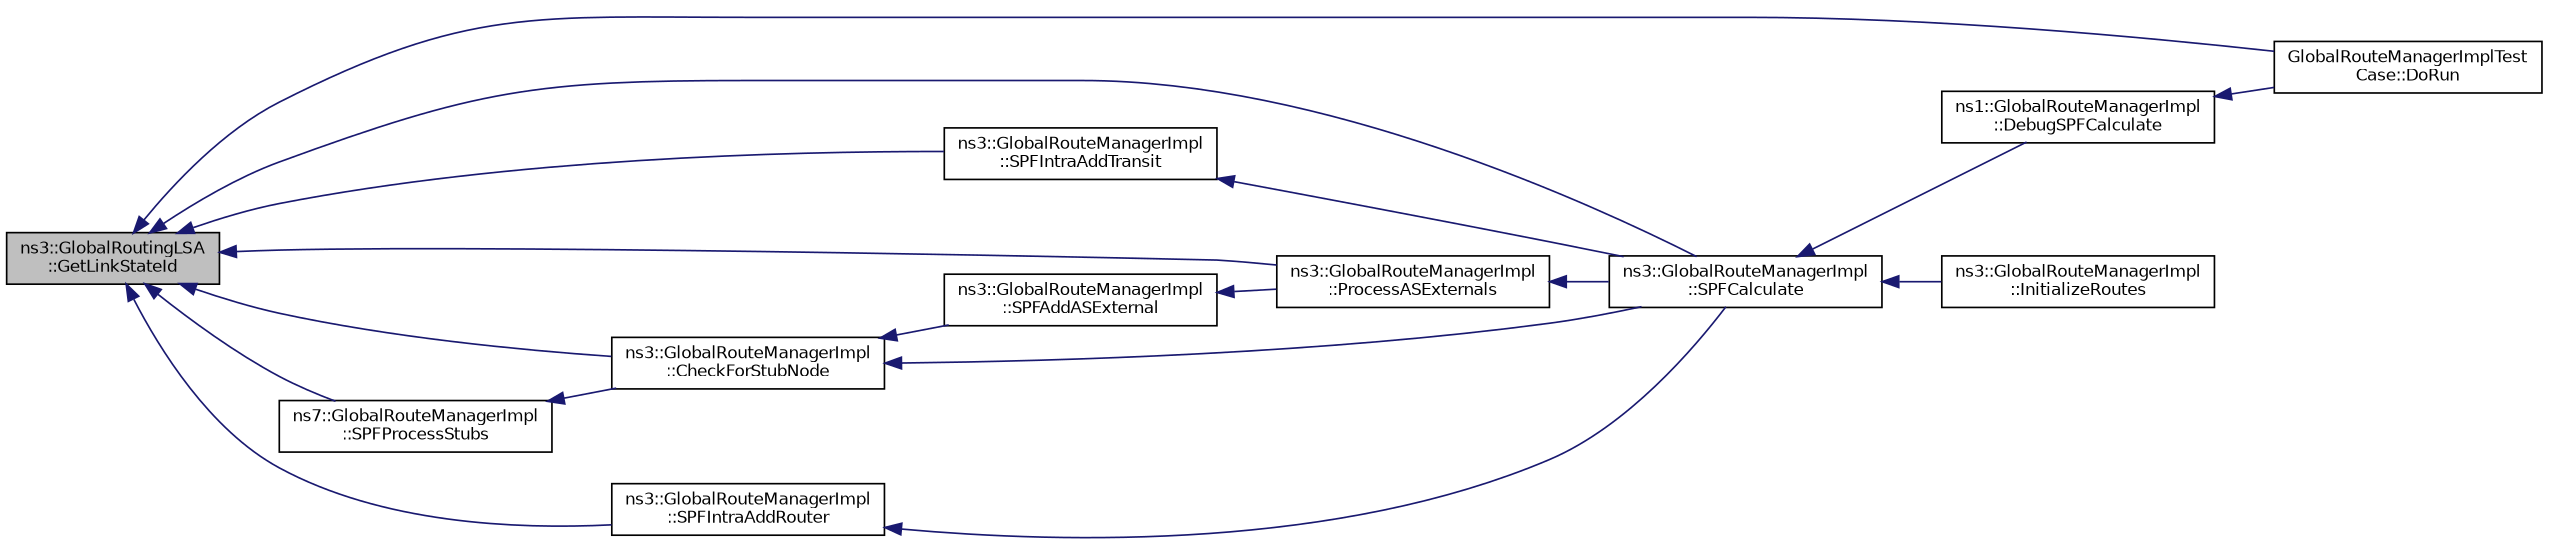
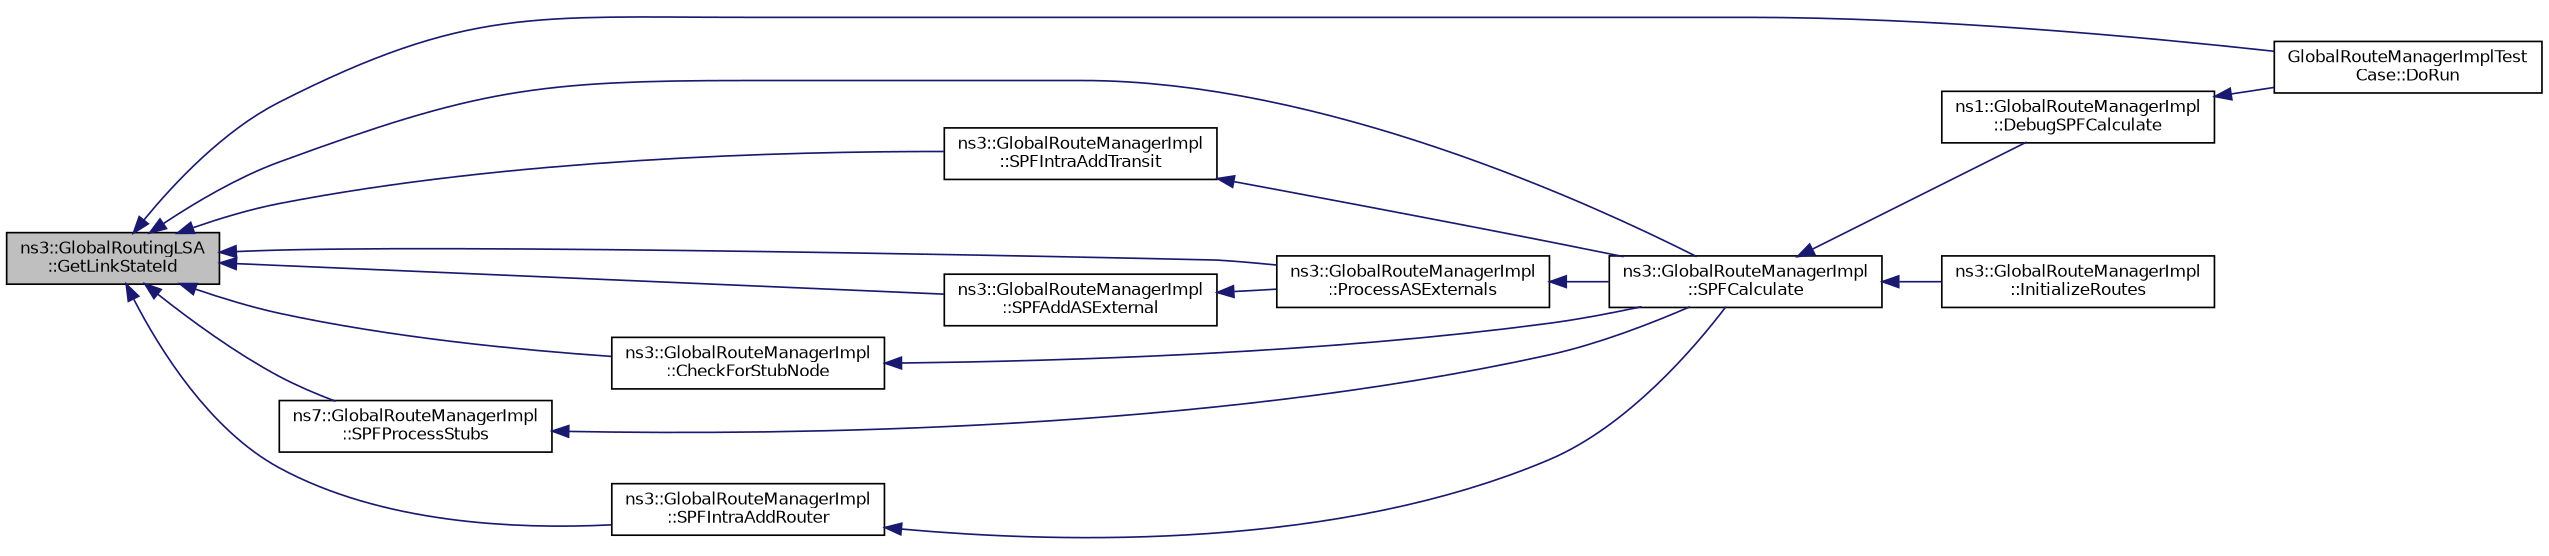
edge "ns3::GlobalRouteManagerImpl ::SPFAddASExternal" -> "ns3::GlobalRouteManagerImpl ::CheckForStubNode": now "ns3::GlobalRouteManagerImpl ::SPFAddASExternal" -> "ns3::GlobalRoutingLSA ::GetLinkStateId"
edge "ns3::GlobalRouteManagerImpl ::CheckForStubNode" -> "ns7::GlobalRouteManagerImpl ::SPFProcessStubs": now "ns3::GlobalRouteManagerImpl ::SPFCalculate" -> "ns7::GlobalRouteManagerImpl ::SPFProcessStubs"
